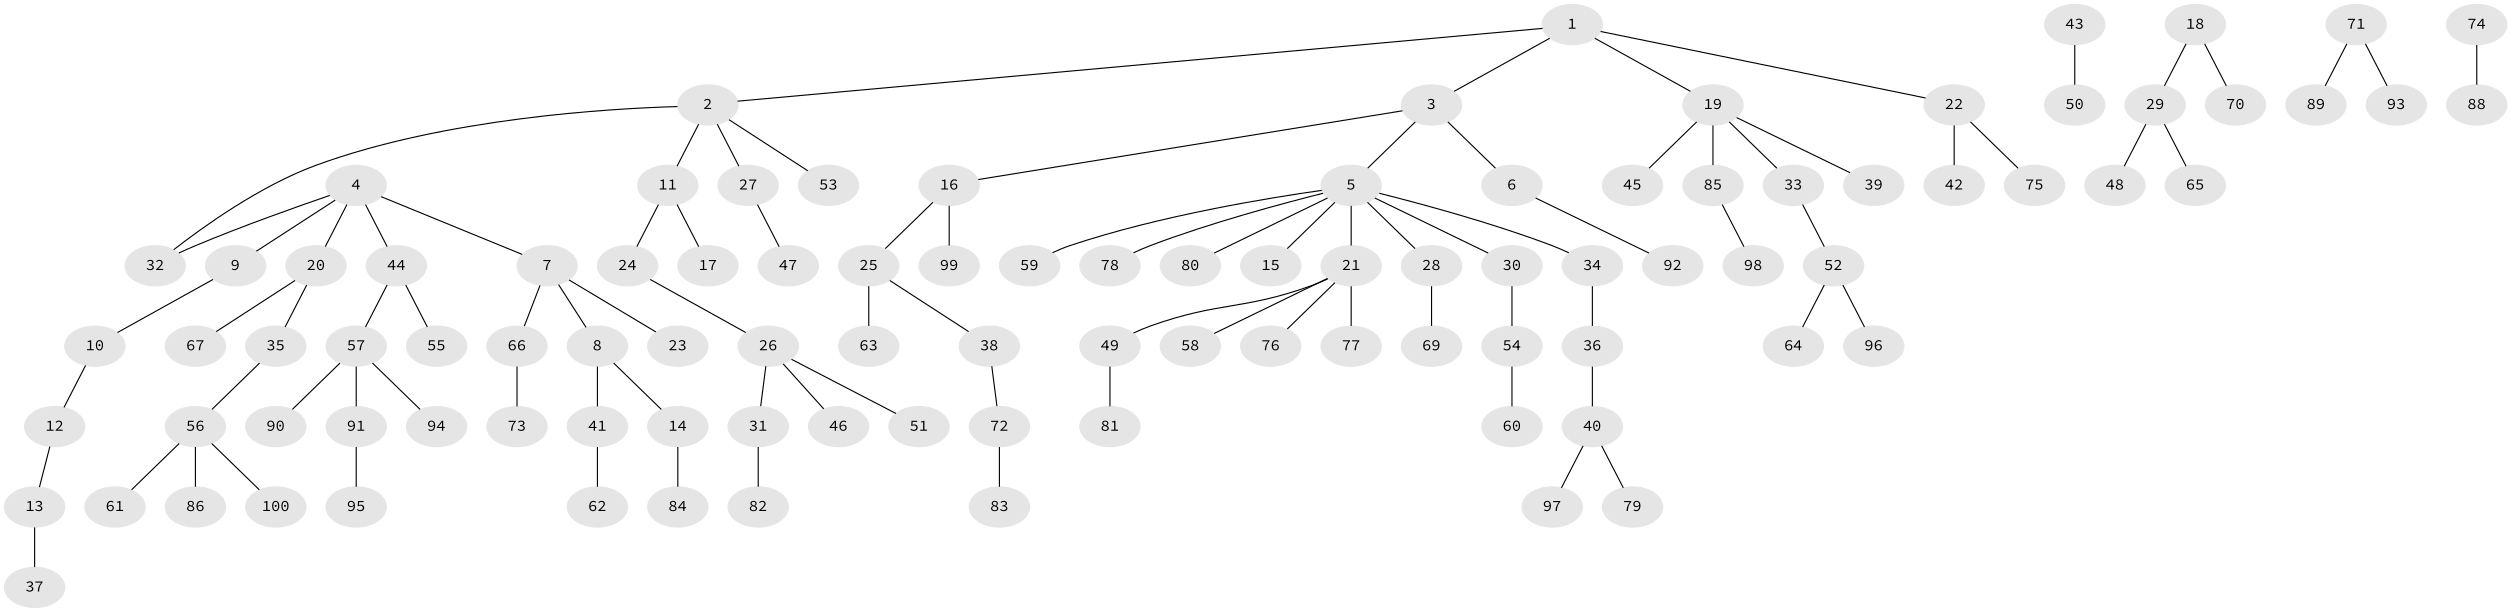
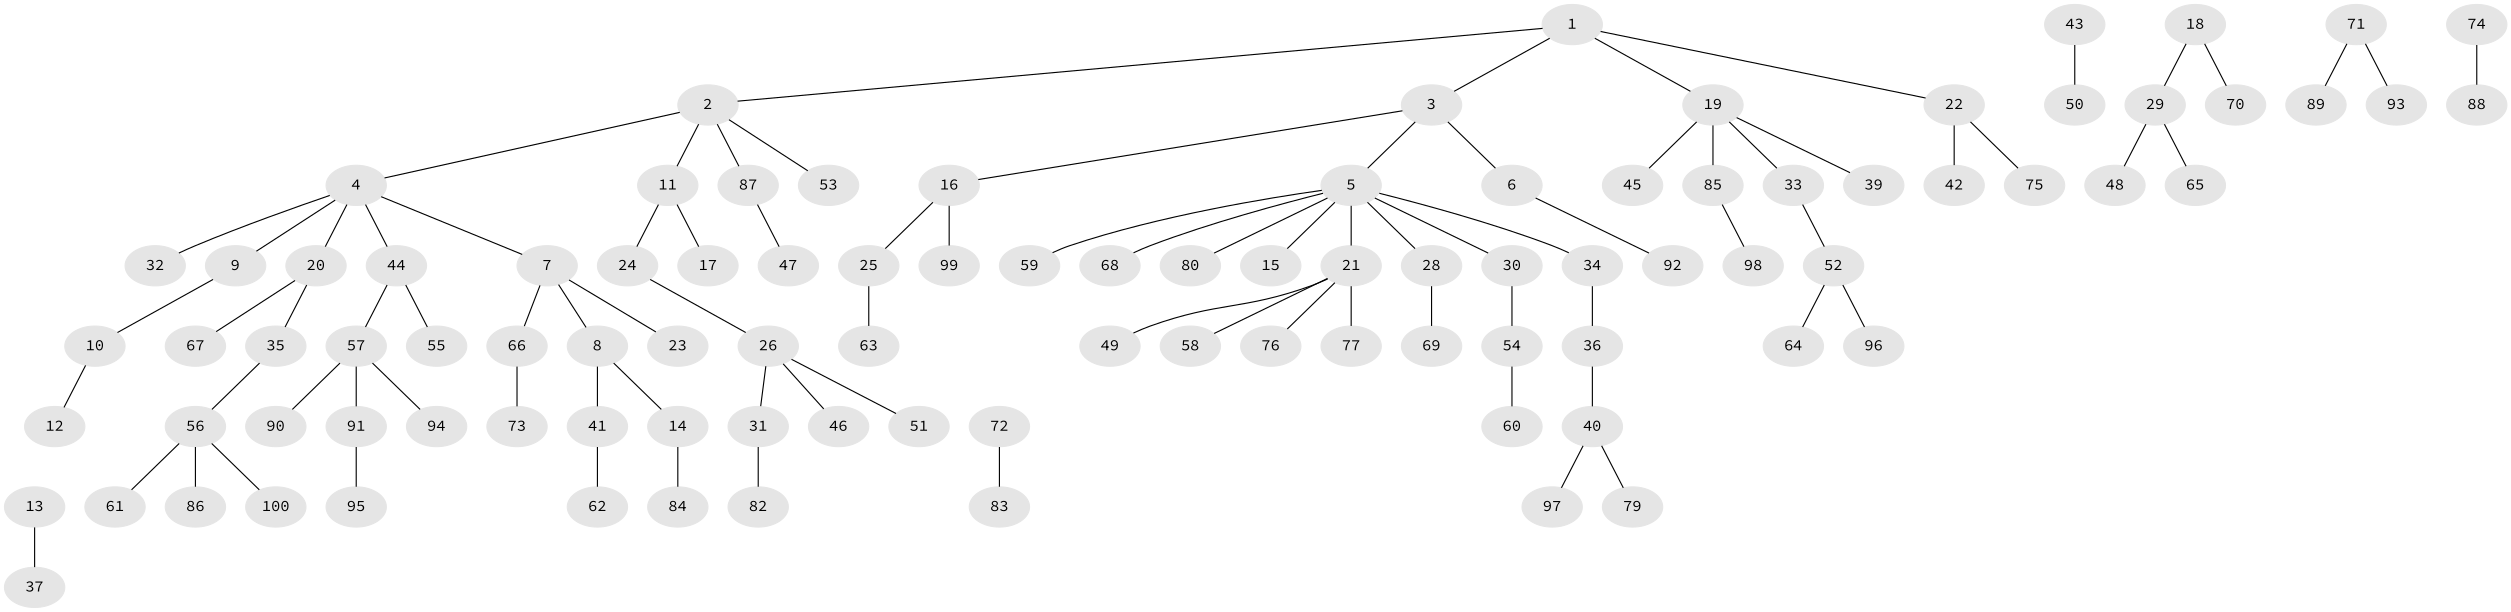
edge "2" -- "32": now "2" -- "4"
node "27": label "27" -> "87"
node "78": label "78" -> "68"
node "38": removed
node "81": removed
edge "12" -- "13": removed
